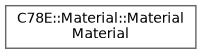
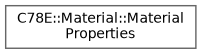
node "C78E::Material::Material Material": label "C78E::Material::Material Material" -> "C78E::Material::Material Properties"
